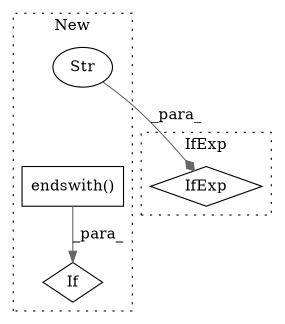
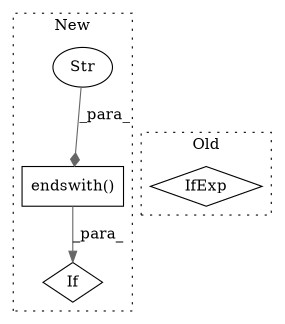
edge "Str" -> "IfExp": now "Str" -> "endswith()"
cluster "IfExp": label "IfExp" -> "Old"
